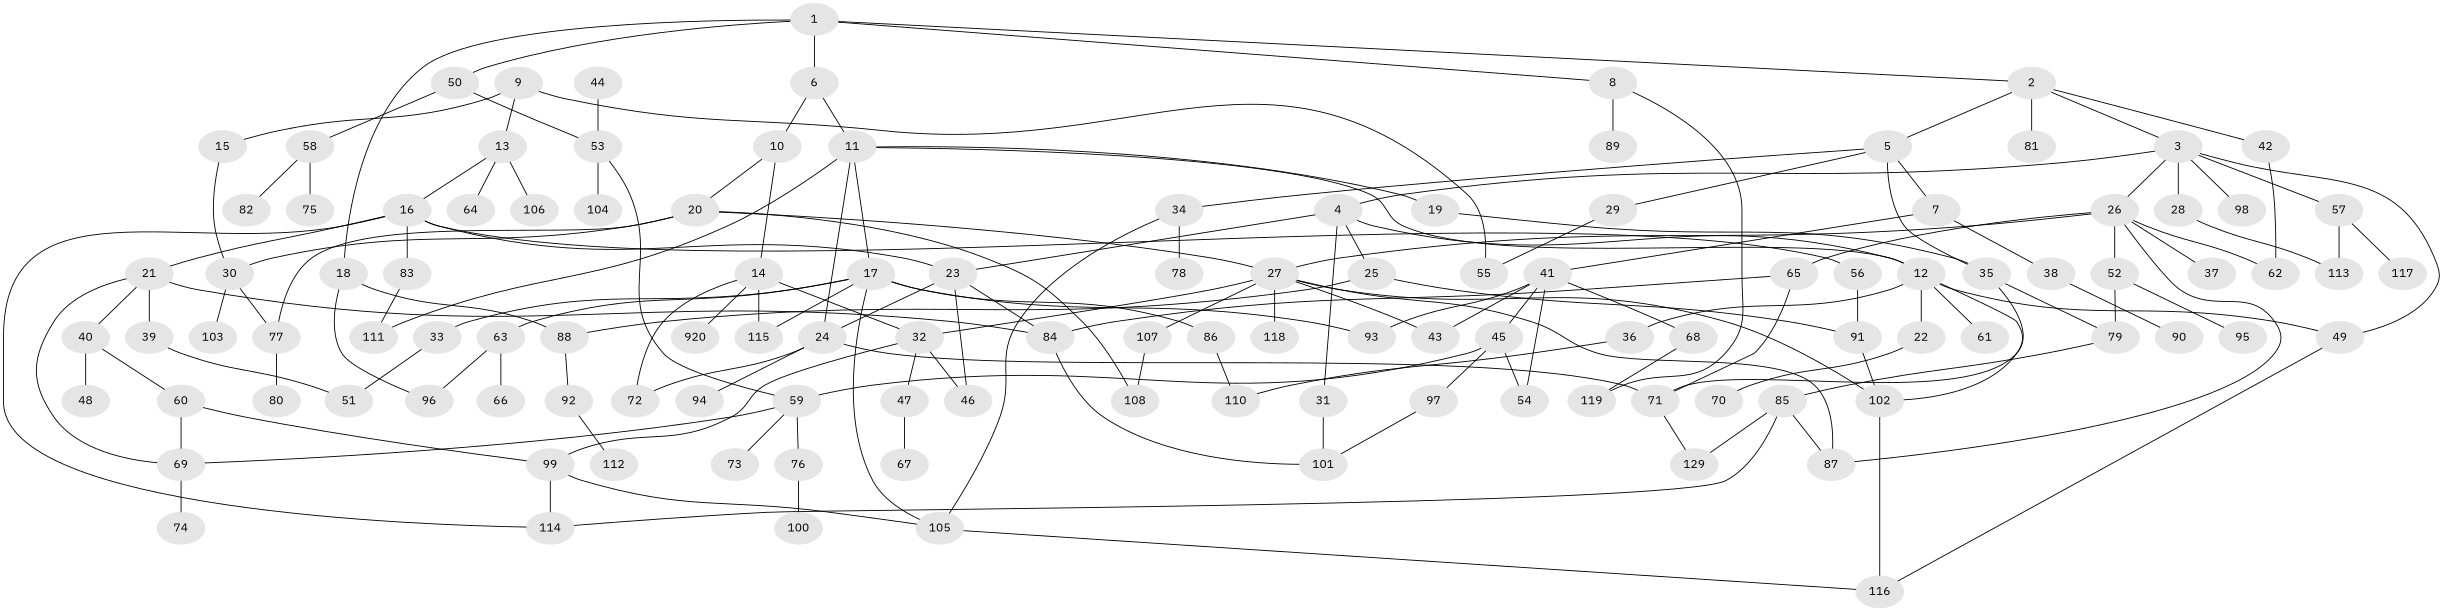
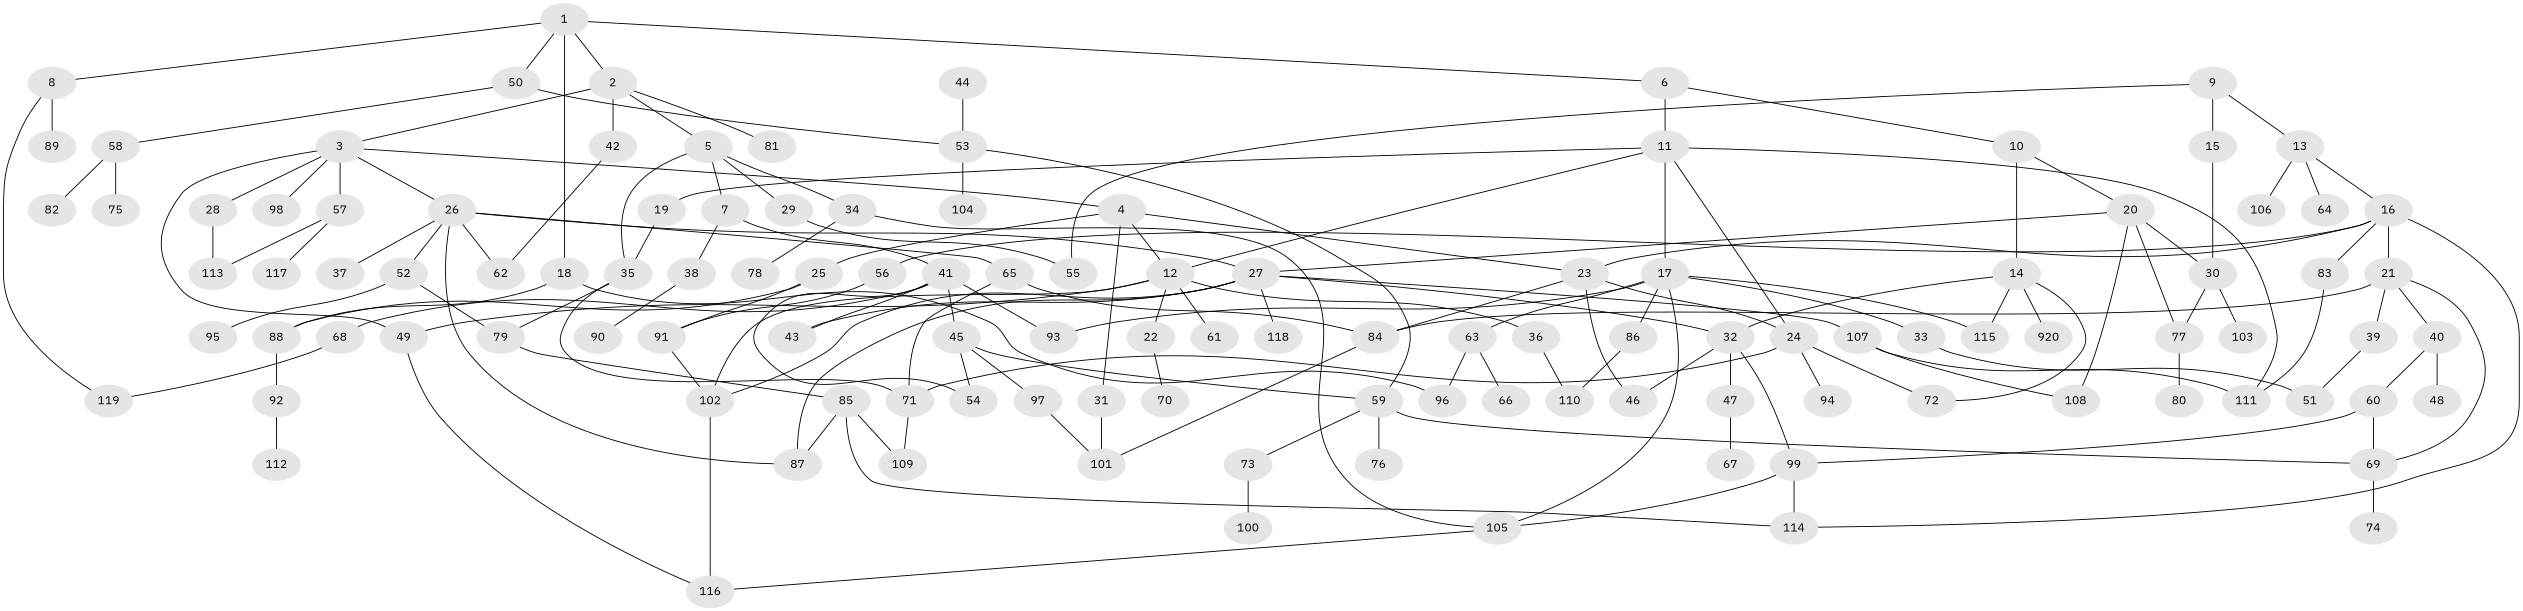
edge "107" -- "111": added
node "129": label "129" -> "109"
edge "76" -- "100": now "73" -- "100"
